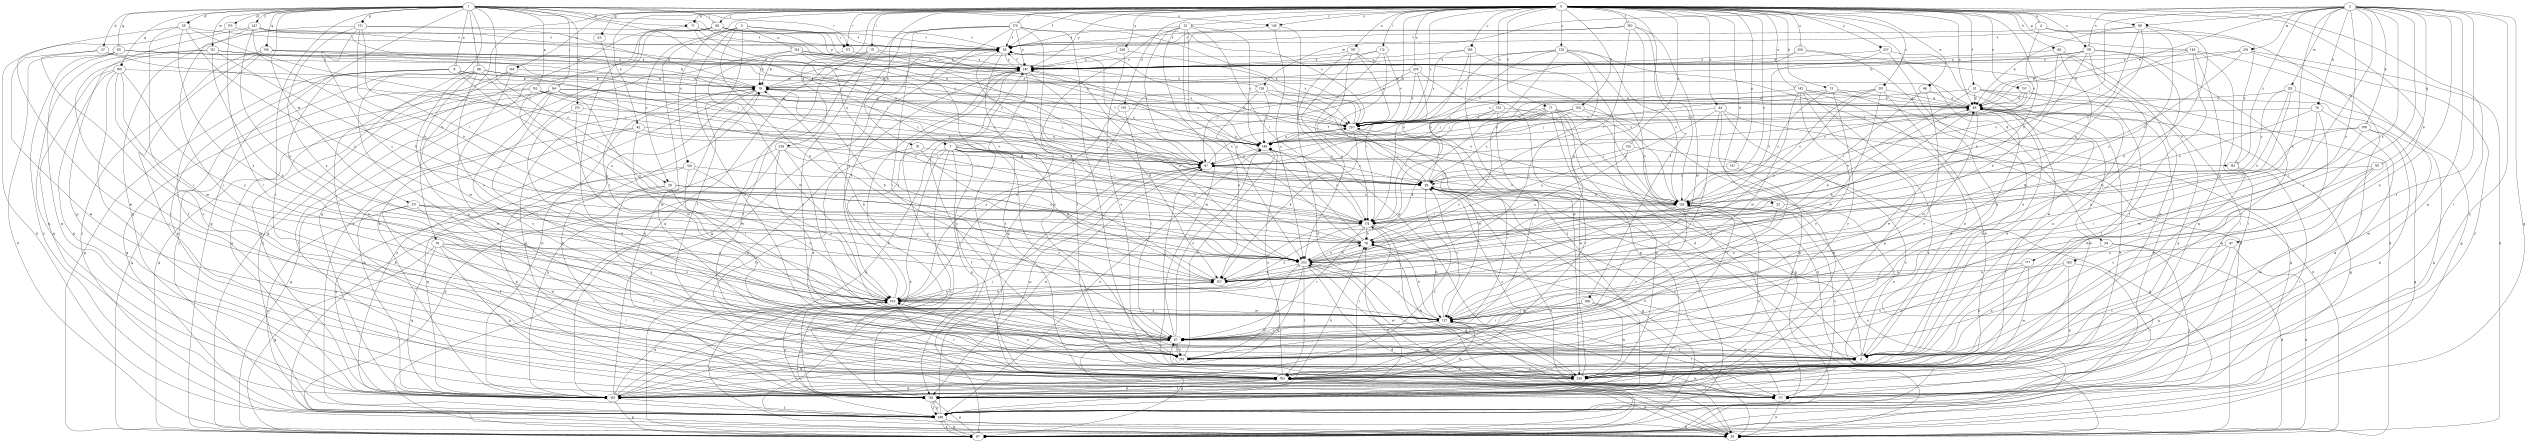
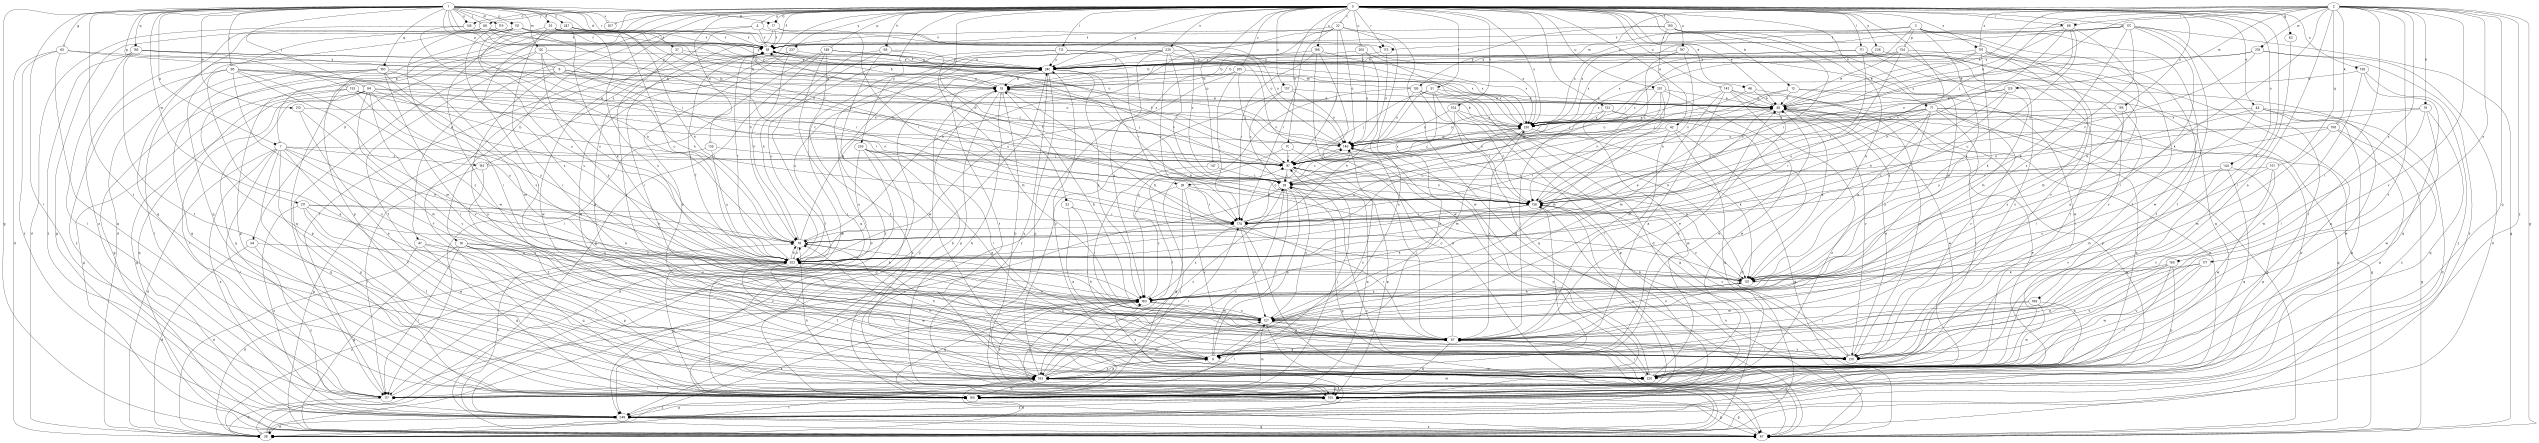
node "207": added
